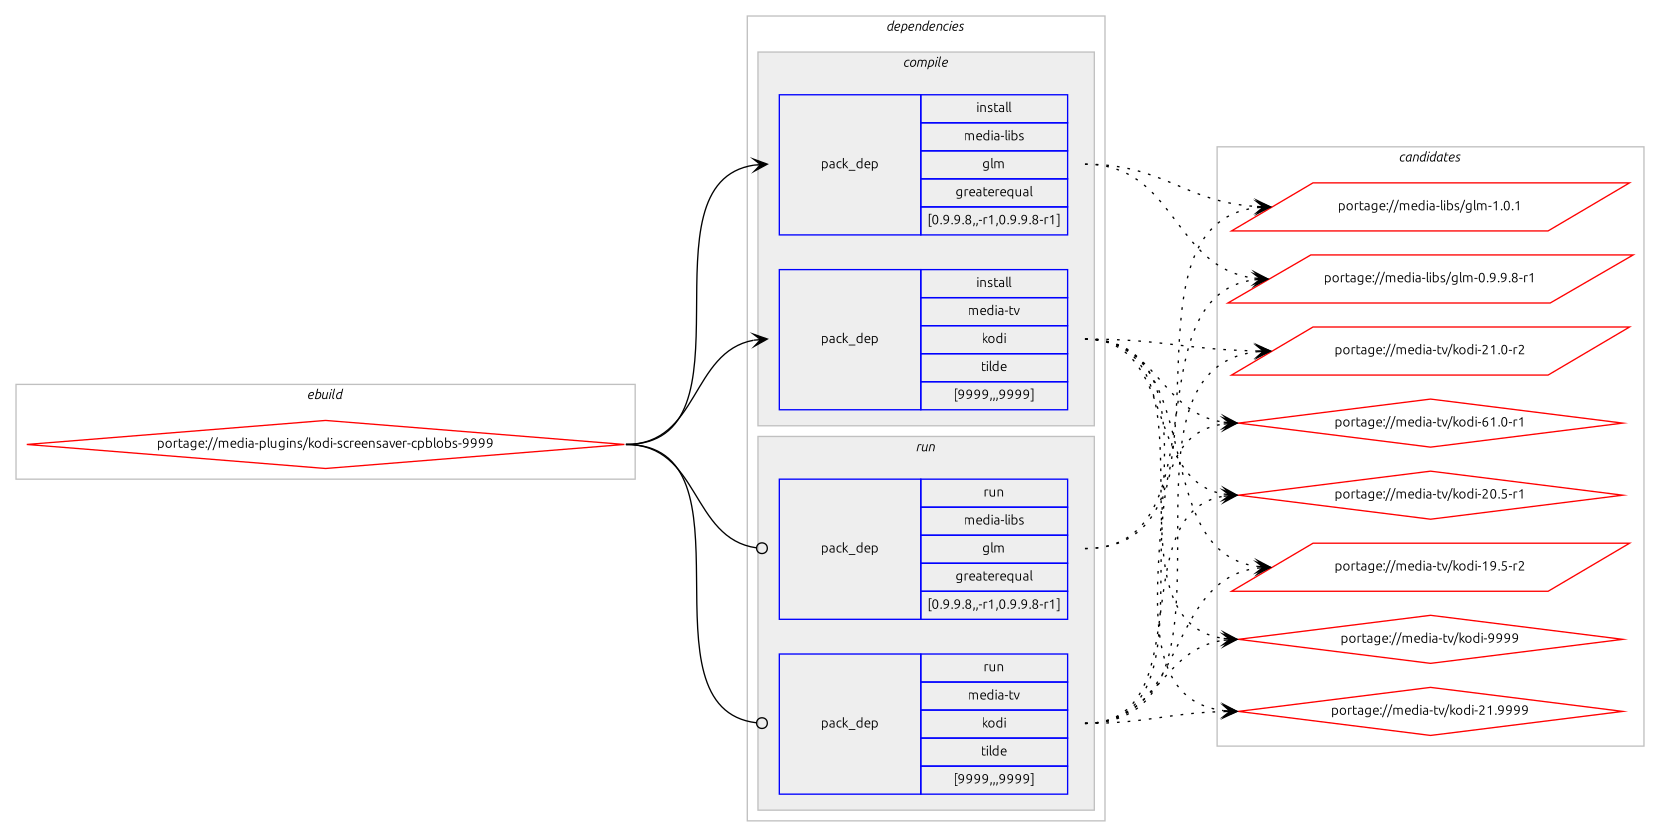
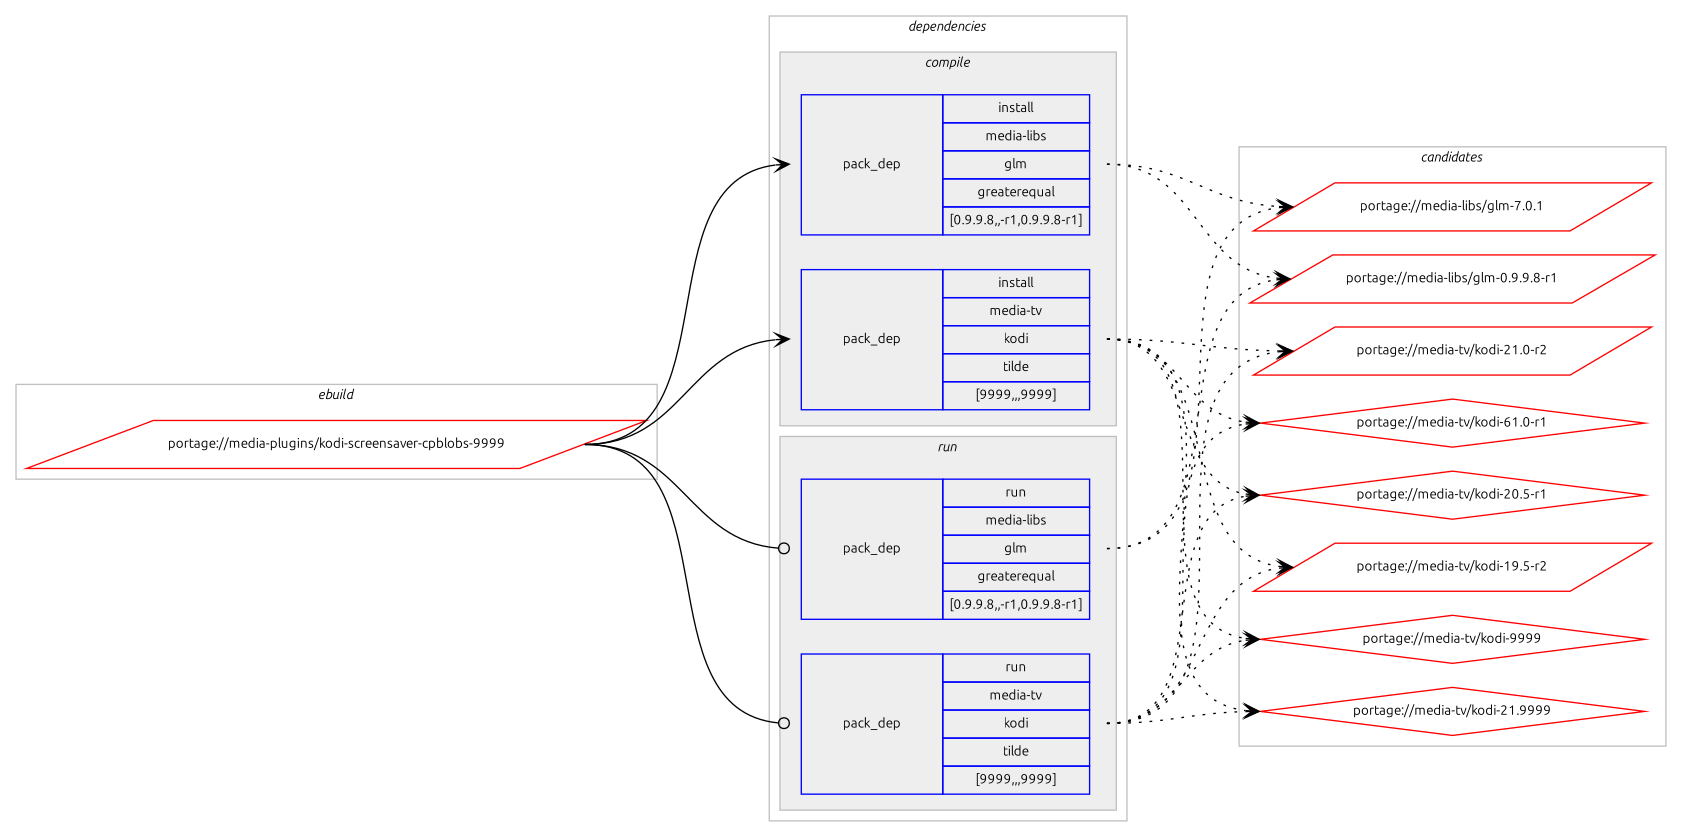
node "portage://media-libs/glm-1.0.1": label "portage://media-libs/glm-1.0.1" -> "portage://media-libs/glm-7.0.1"
node "portage://media-plugins/kodi-screensaver-cpblobs-9999": shape diamond -> parallelogram
